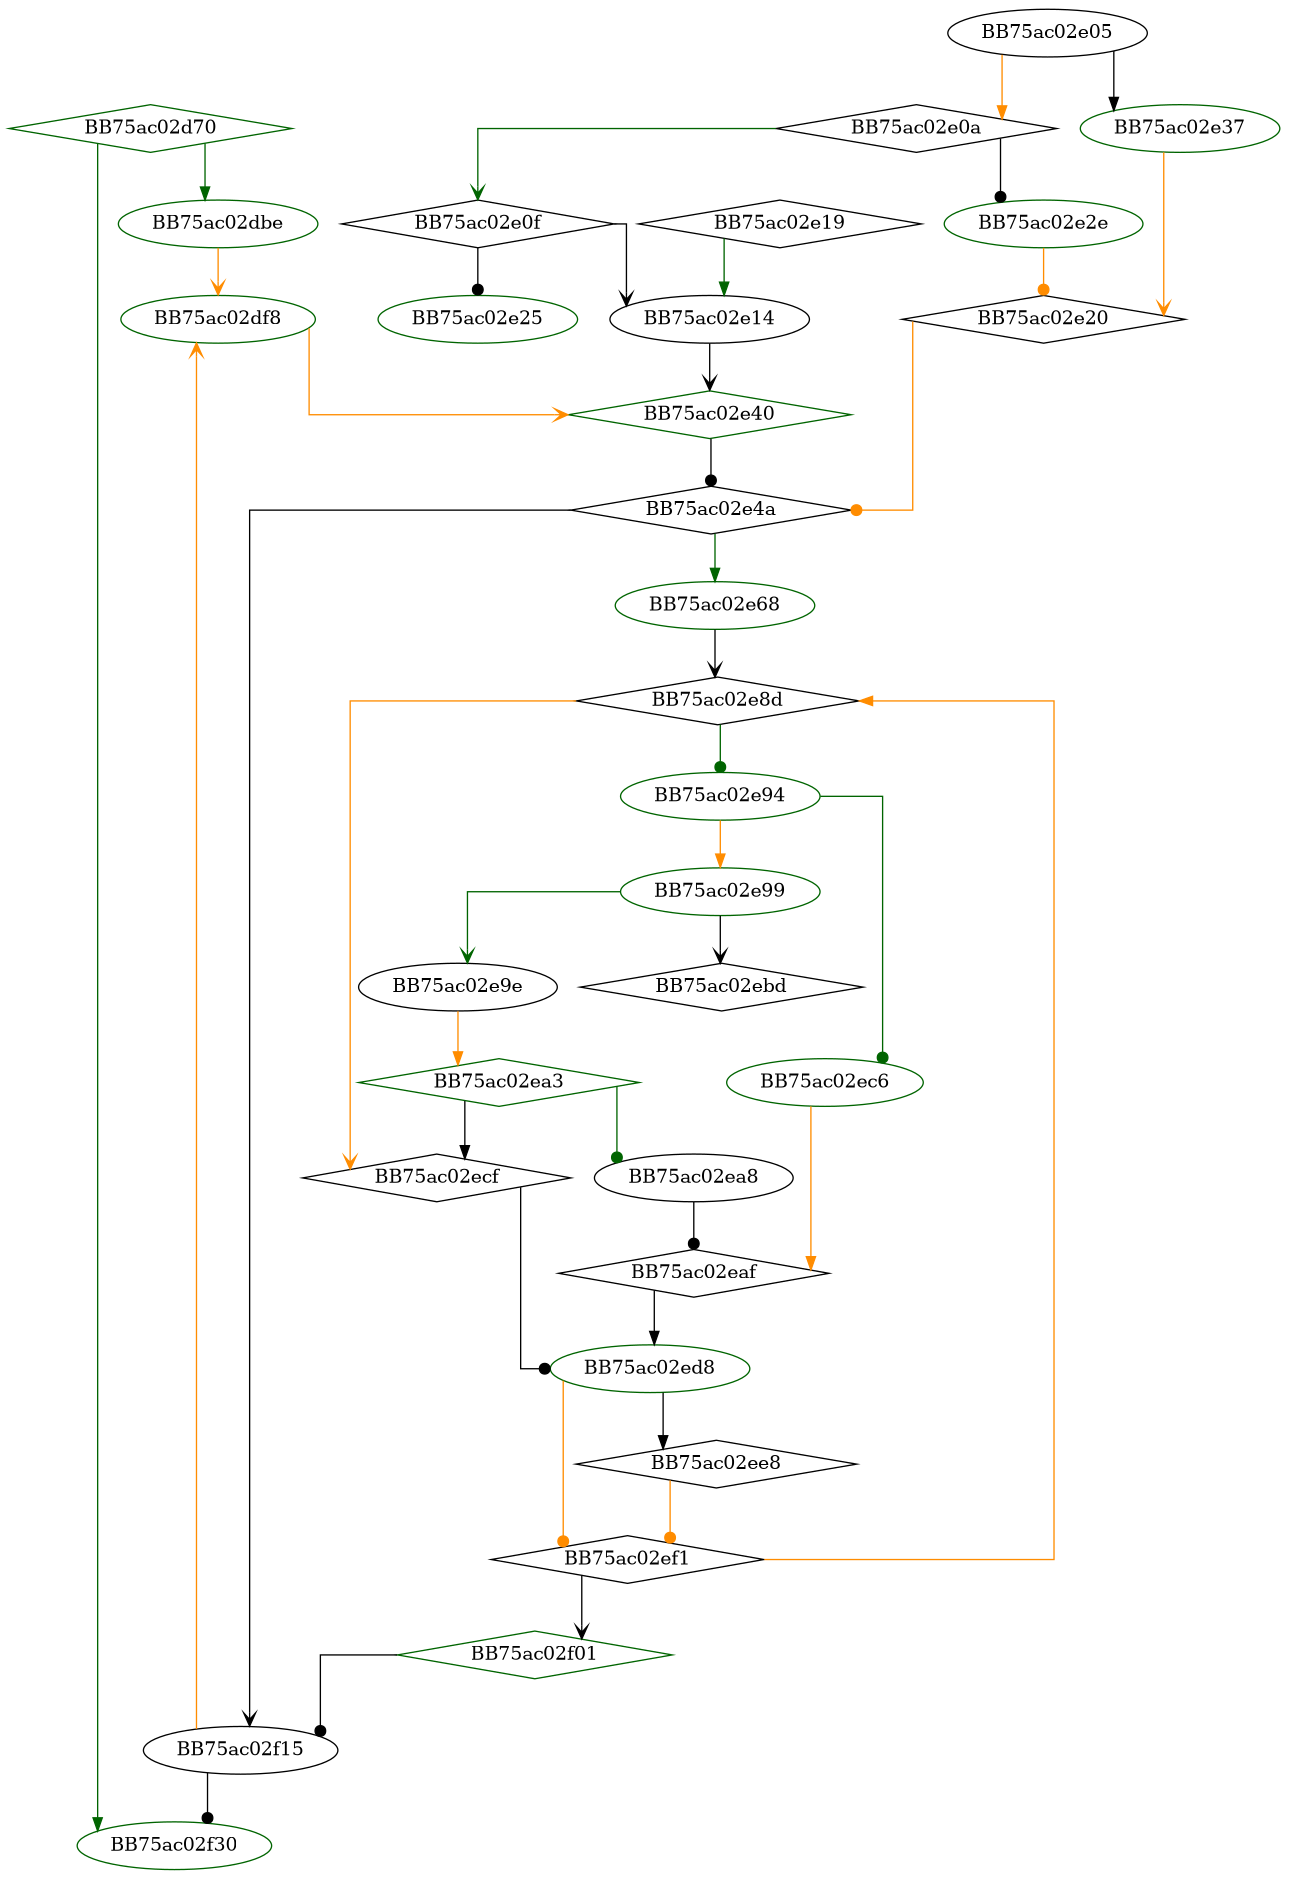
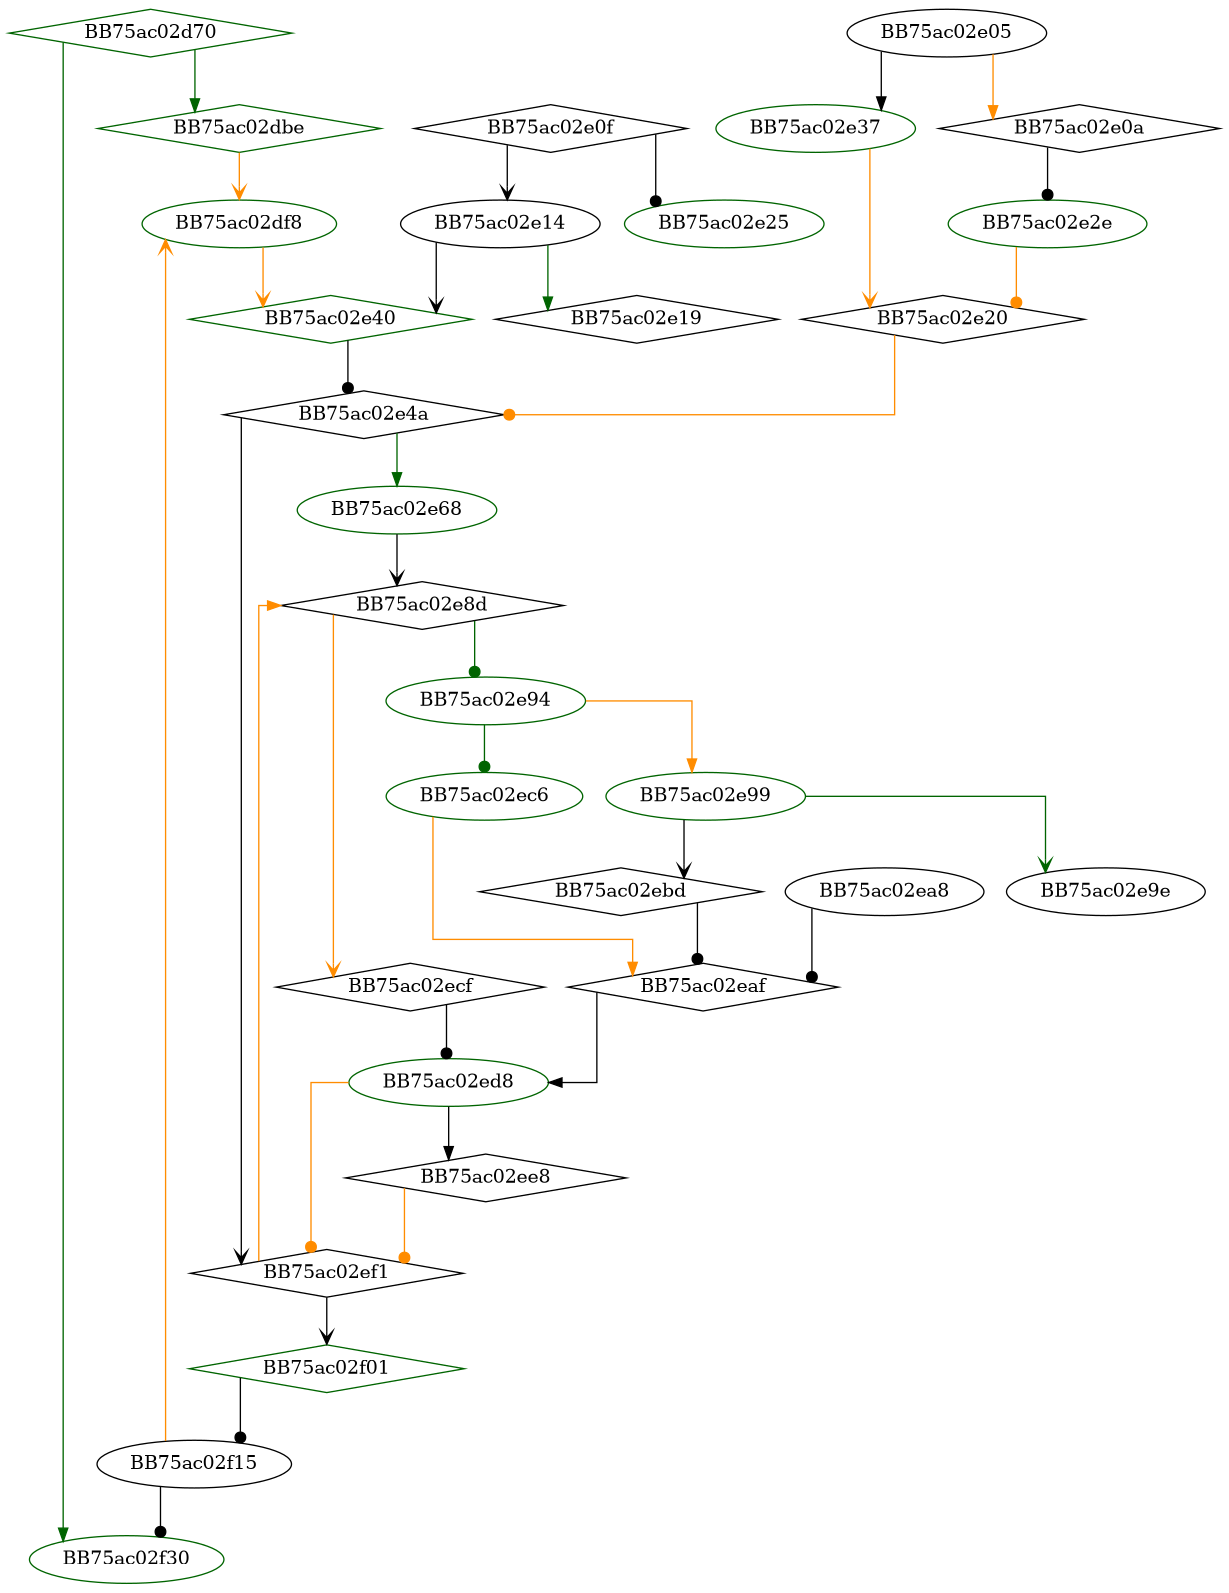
edge "BB75ac02e0a" -> "BB75ac02e0f": removed
node "BB75ac02dbe": shape ellipse -> diamond
edge "BB75ac02e19" -> "BB75ac02e14": reversed
edge "BB75ac02ebd" -> "BB75ac02eaf": added
edge "BB75ac02e4a" -> "BB75ac02f15": now "BB75ac02e4a" -> "BB75ac02ef1"
node "BB75ac02ea3": removed
